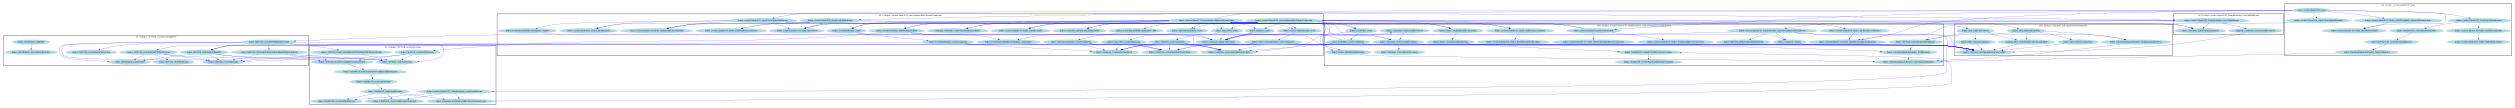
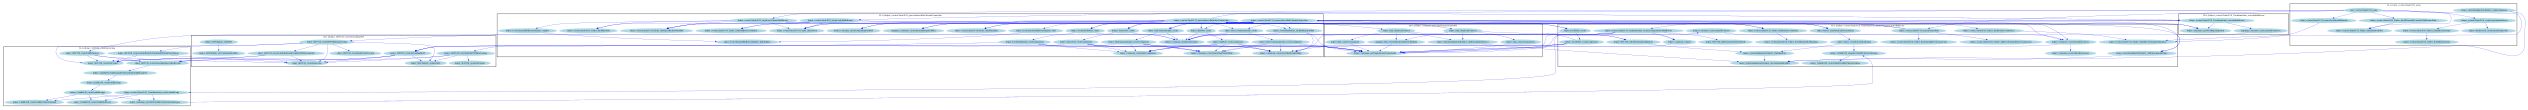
node "helper_InterfaceUtil_createOperationSignature": removed
node "helper_Source_findOperationInterface": label "helper_Source_findOperationInterface" -> "helper_OperationSignatureRegistry_findOperationInterface"
